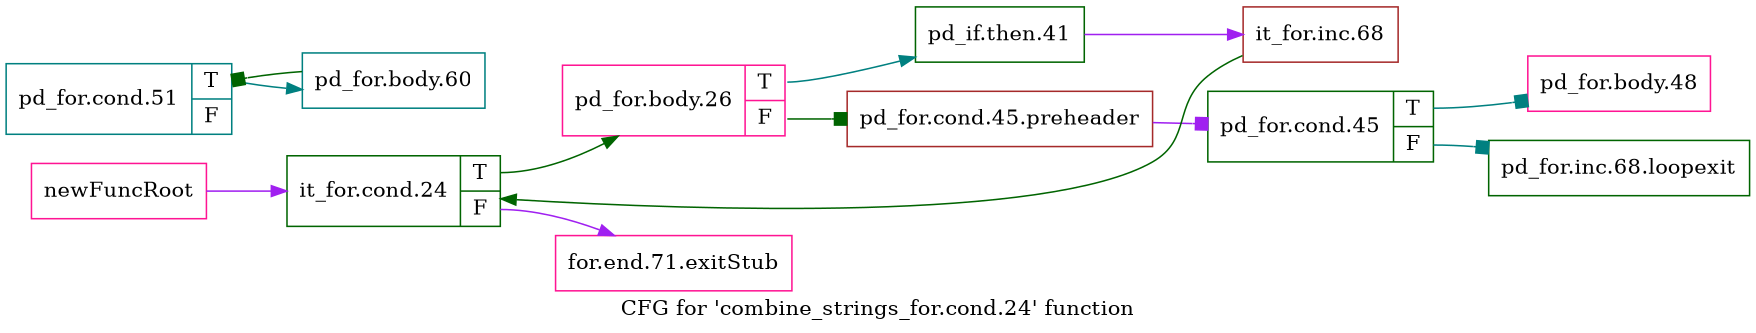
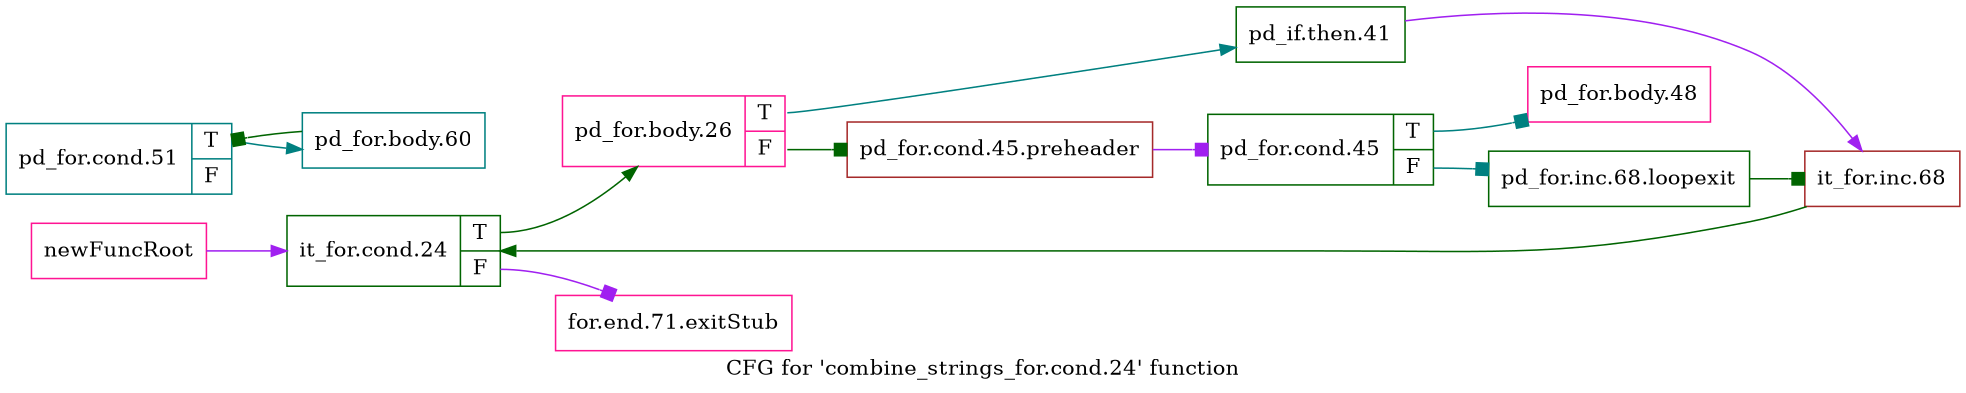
edge "pd_for.inc.68.loopexit" -> "it_for.inc.68": added
edge "it_for.cond.24" -> "for.end.71.exitStub": arrowhead normal -> box
